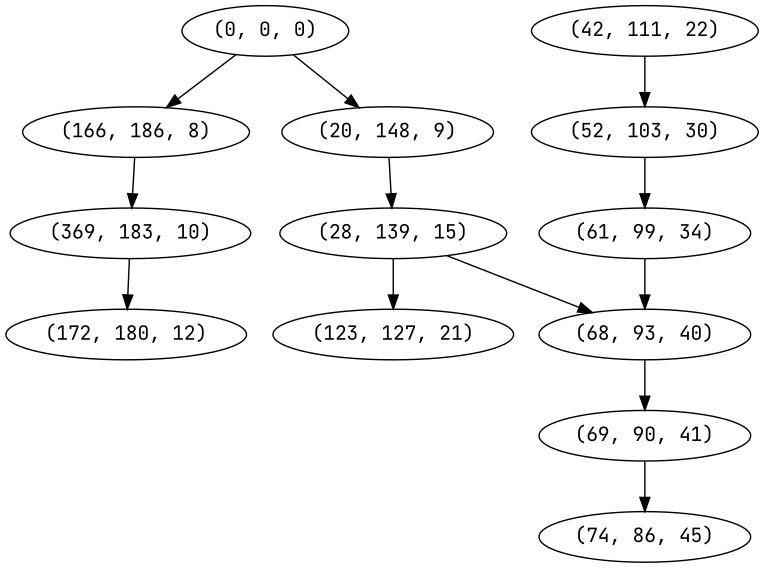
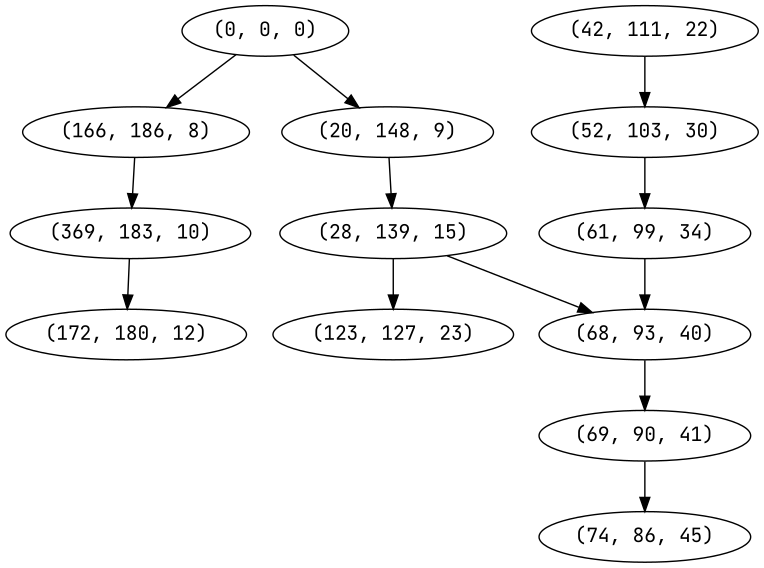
node "(123, 127, 21)": label "(123, 127, 21)" -> "(123, 127, 23)"
